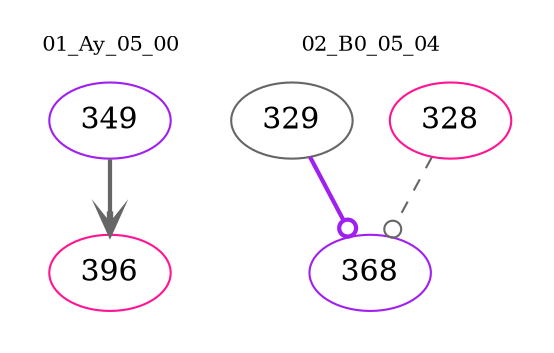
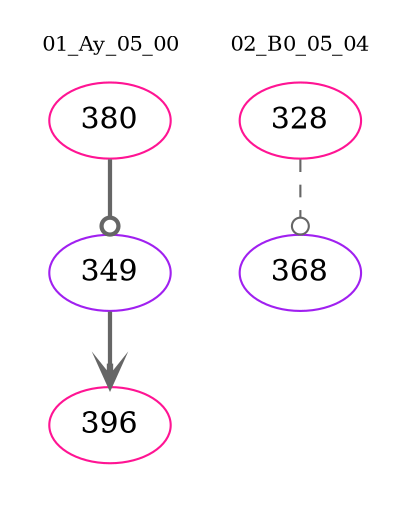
node "380": added
node "329": removed
